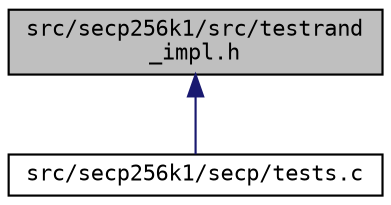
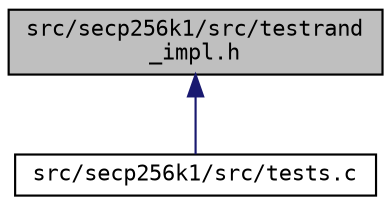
node "src/secp256k1/secp/tests.c": label "src/secp256k1/secp/tests.c" -> "src/secp256k1/src/tests.c"
